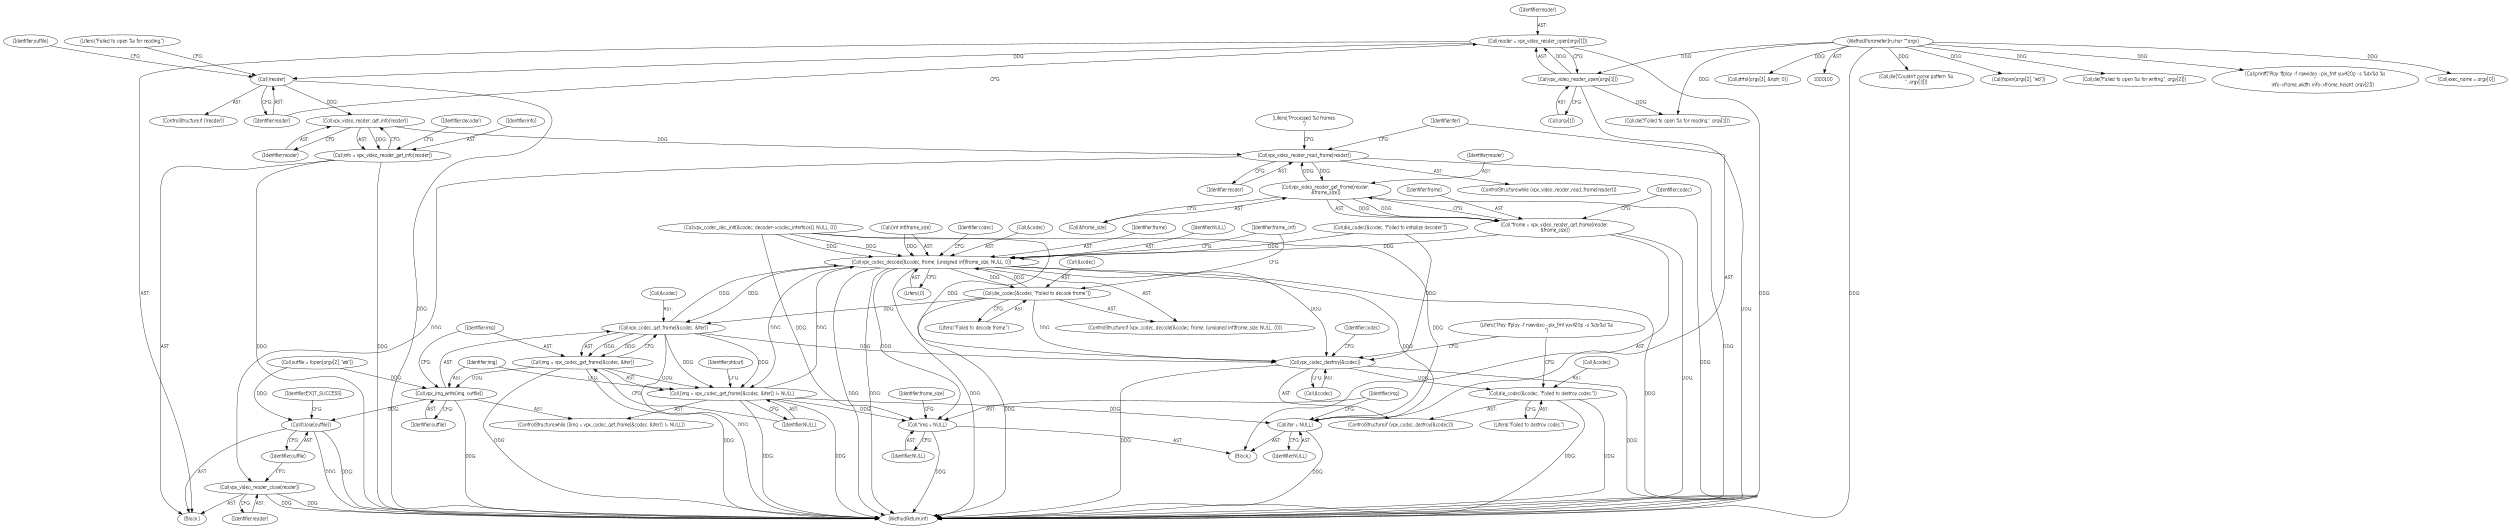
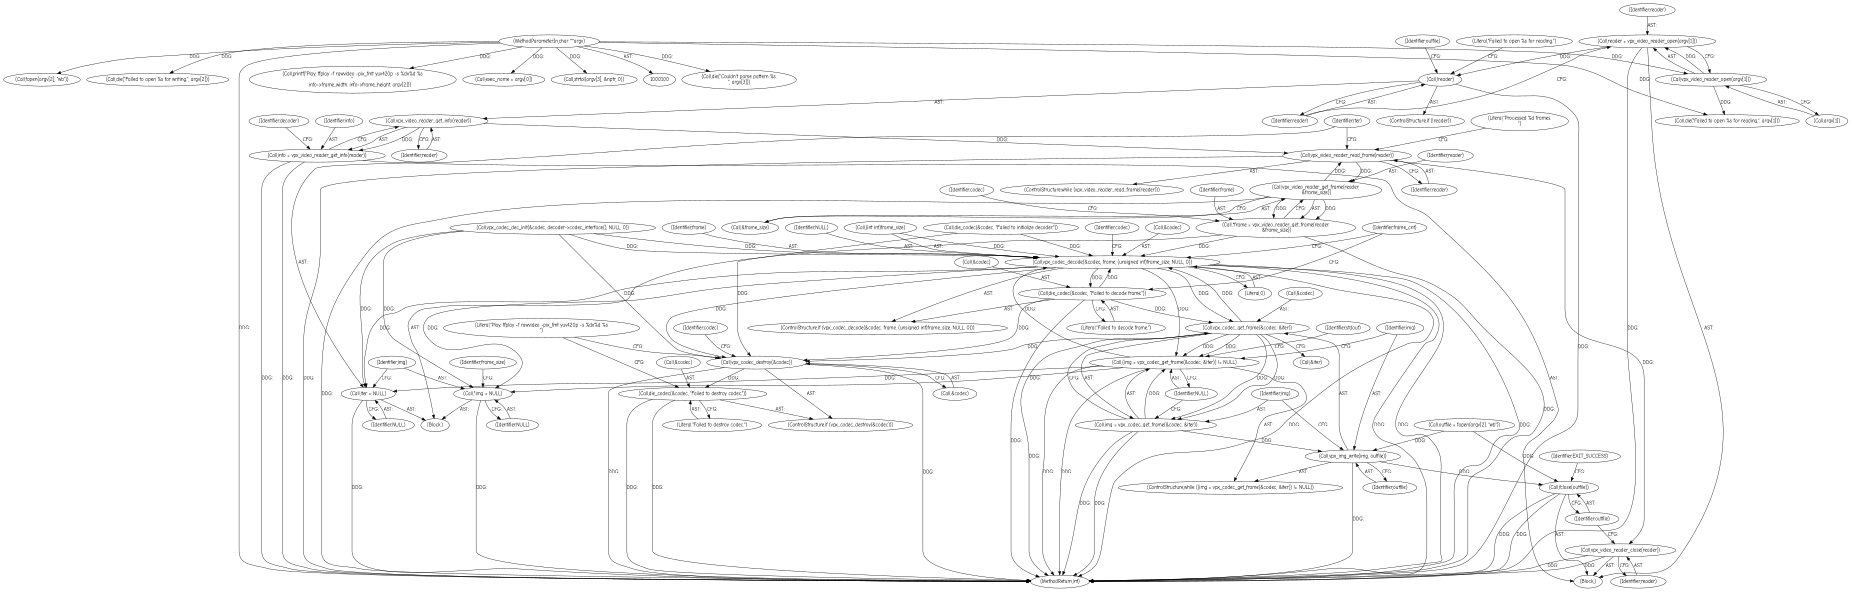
edge "(Call,!reader)" -> "(Call,vpx_video_reader_get_info(reader))": label "DDG: " -> "AST: "
node "(Call,&iter)": added
edge "(Call,vpx_video_reader_open(argv[1]))" -> "(MethodReturn,int)": removed, label "DDG:"
